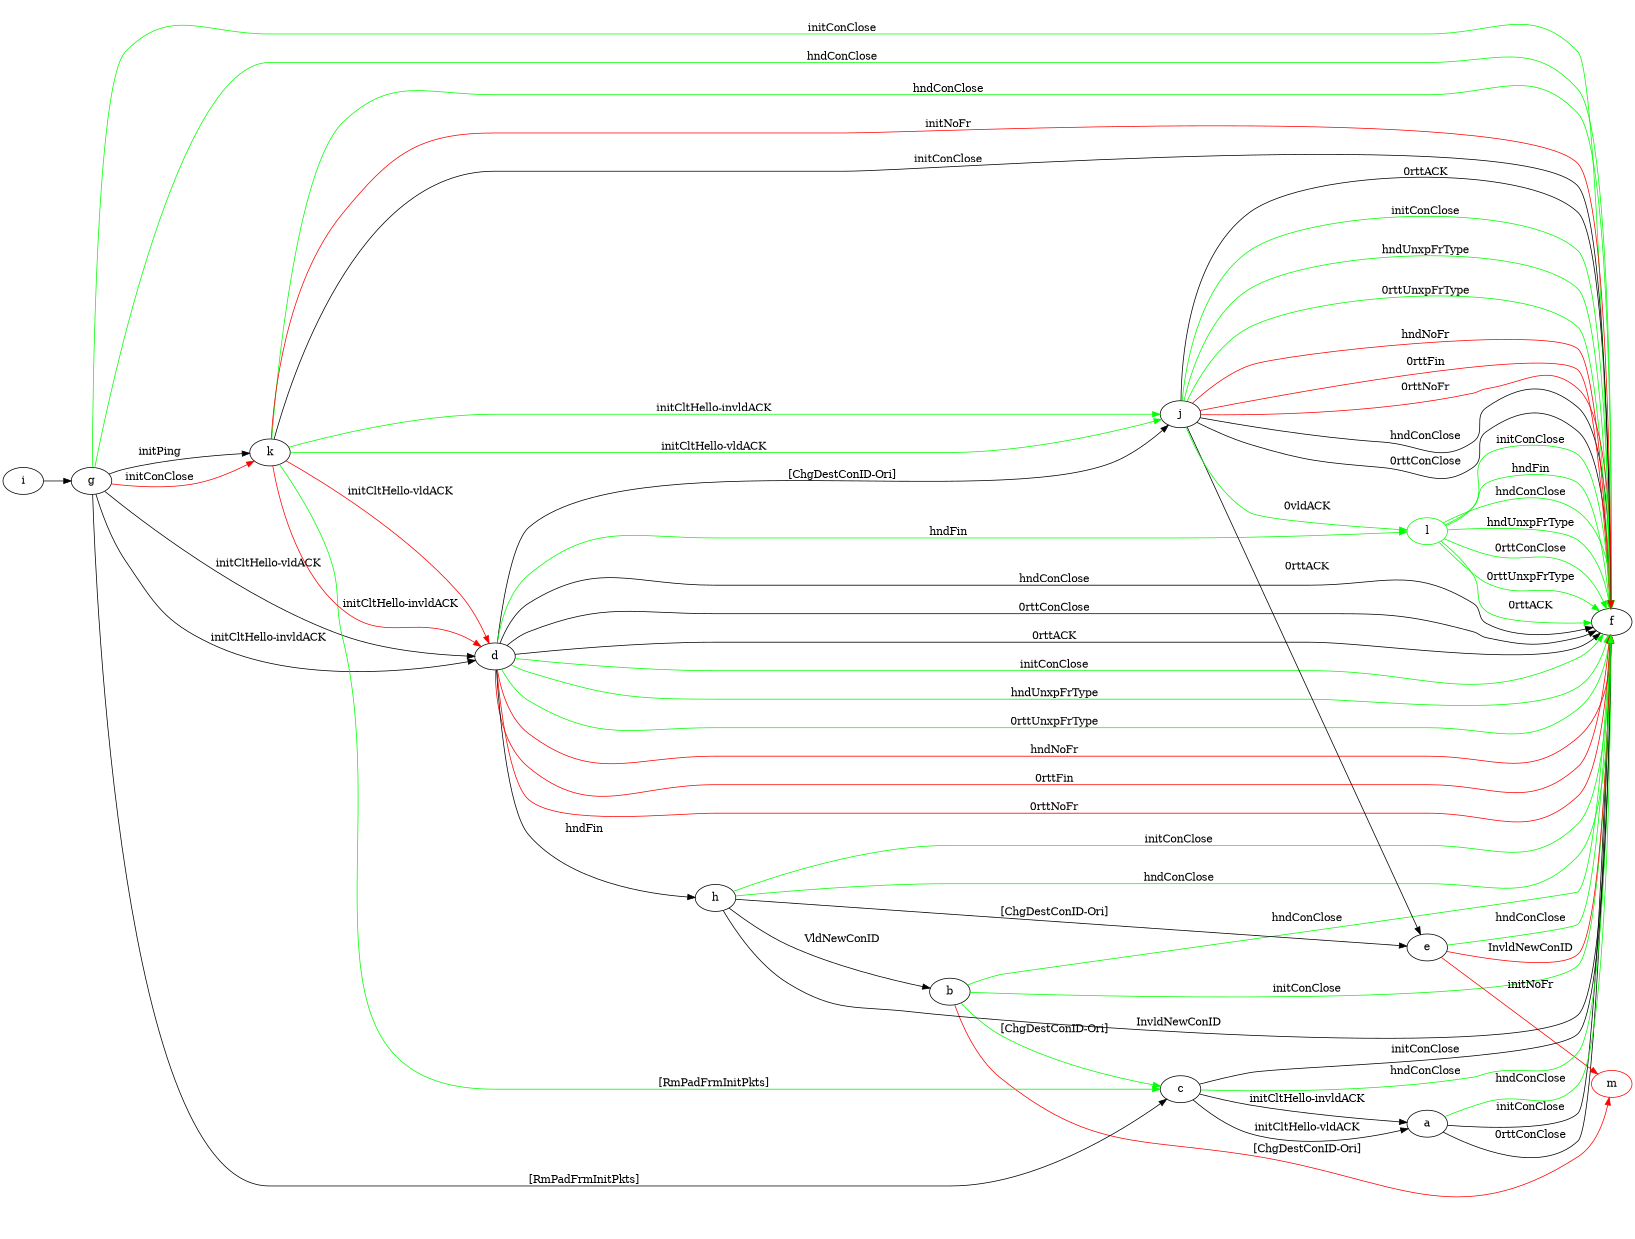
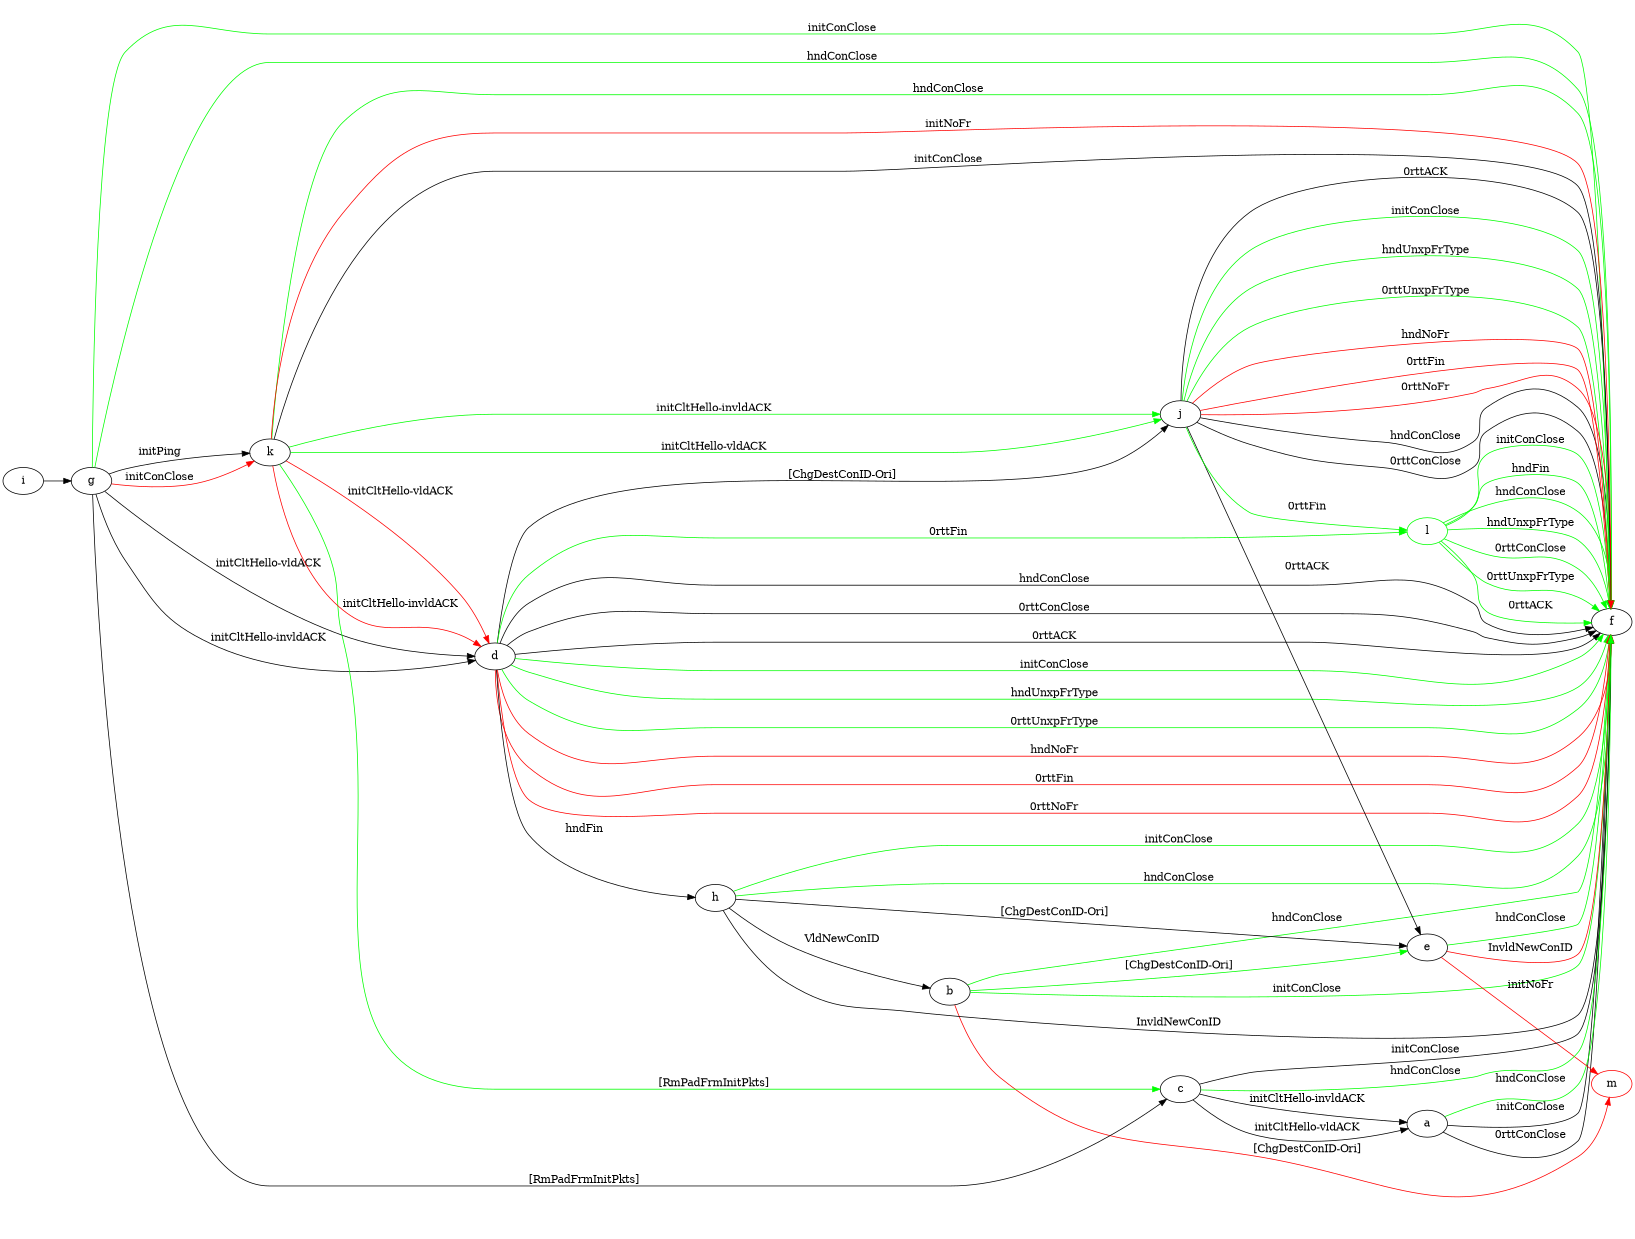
edge "j" -> "l": label "0vldACK " -> "0rttFin "
edge "d" -> "l": label "hndFin " -> "0rttFin "
edge "b" -> "c": now "b" -> "e"
